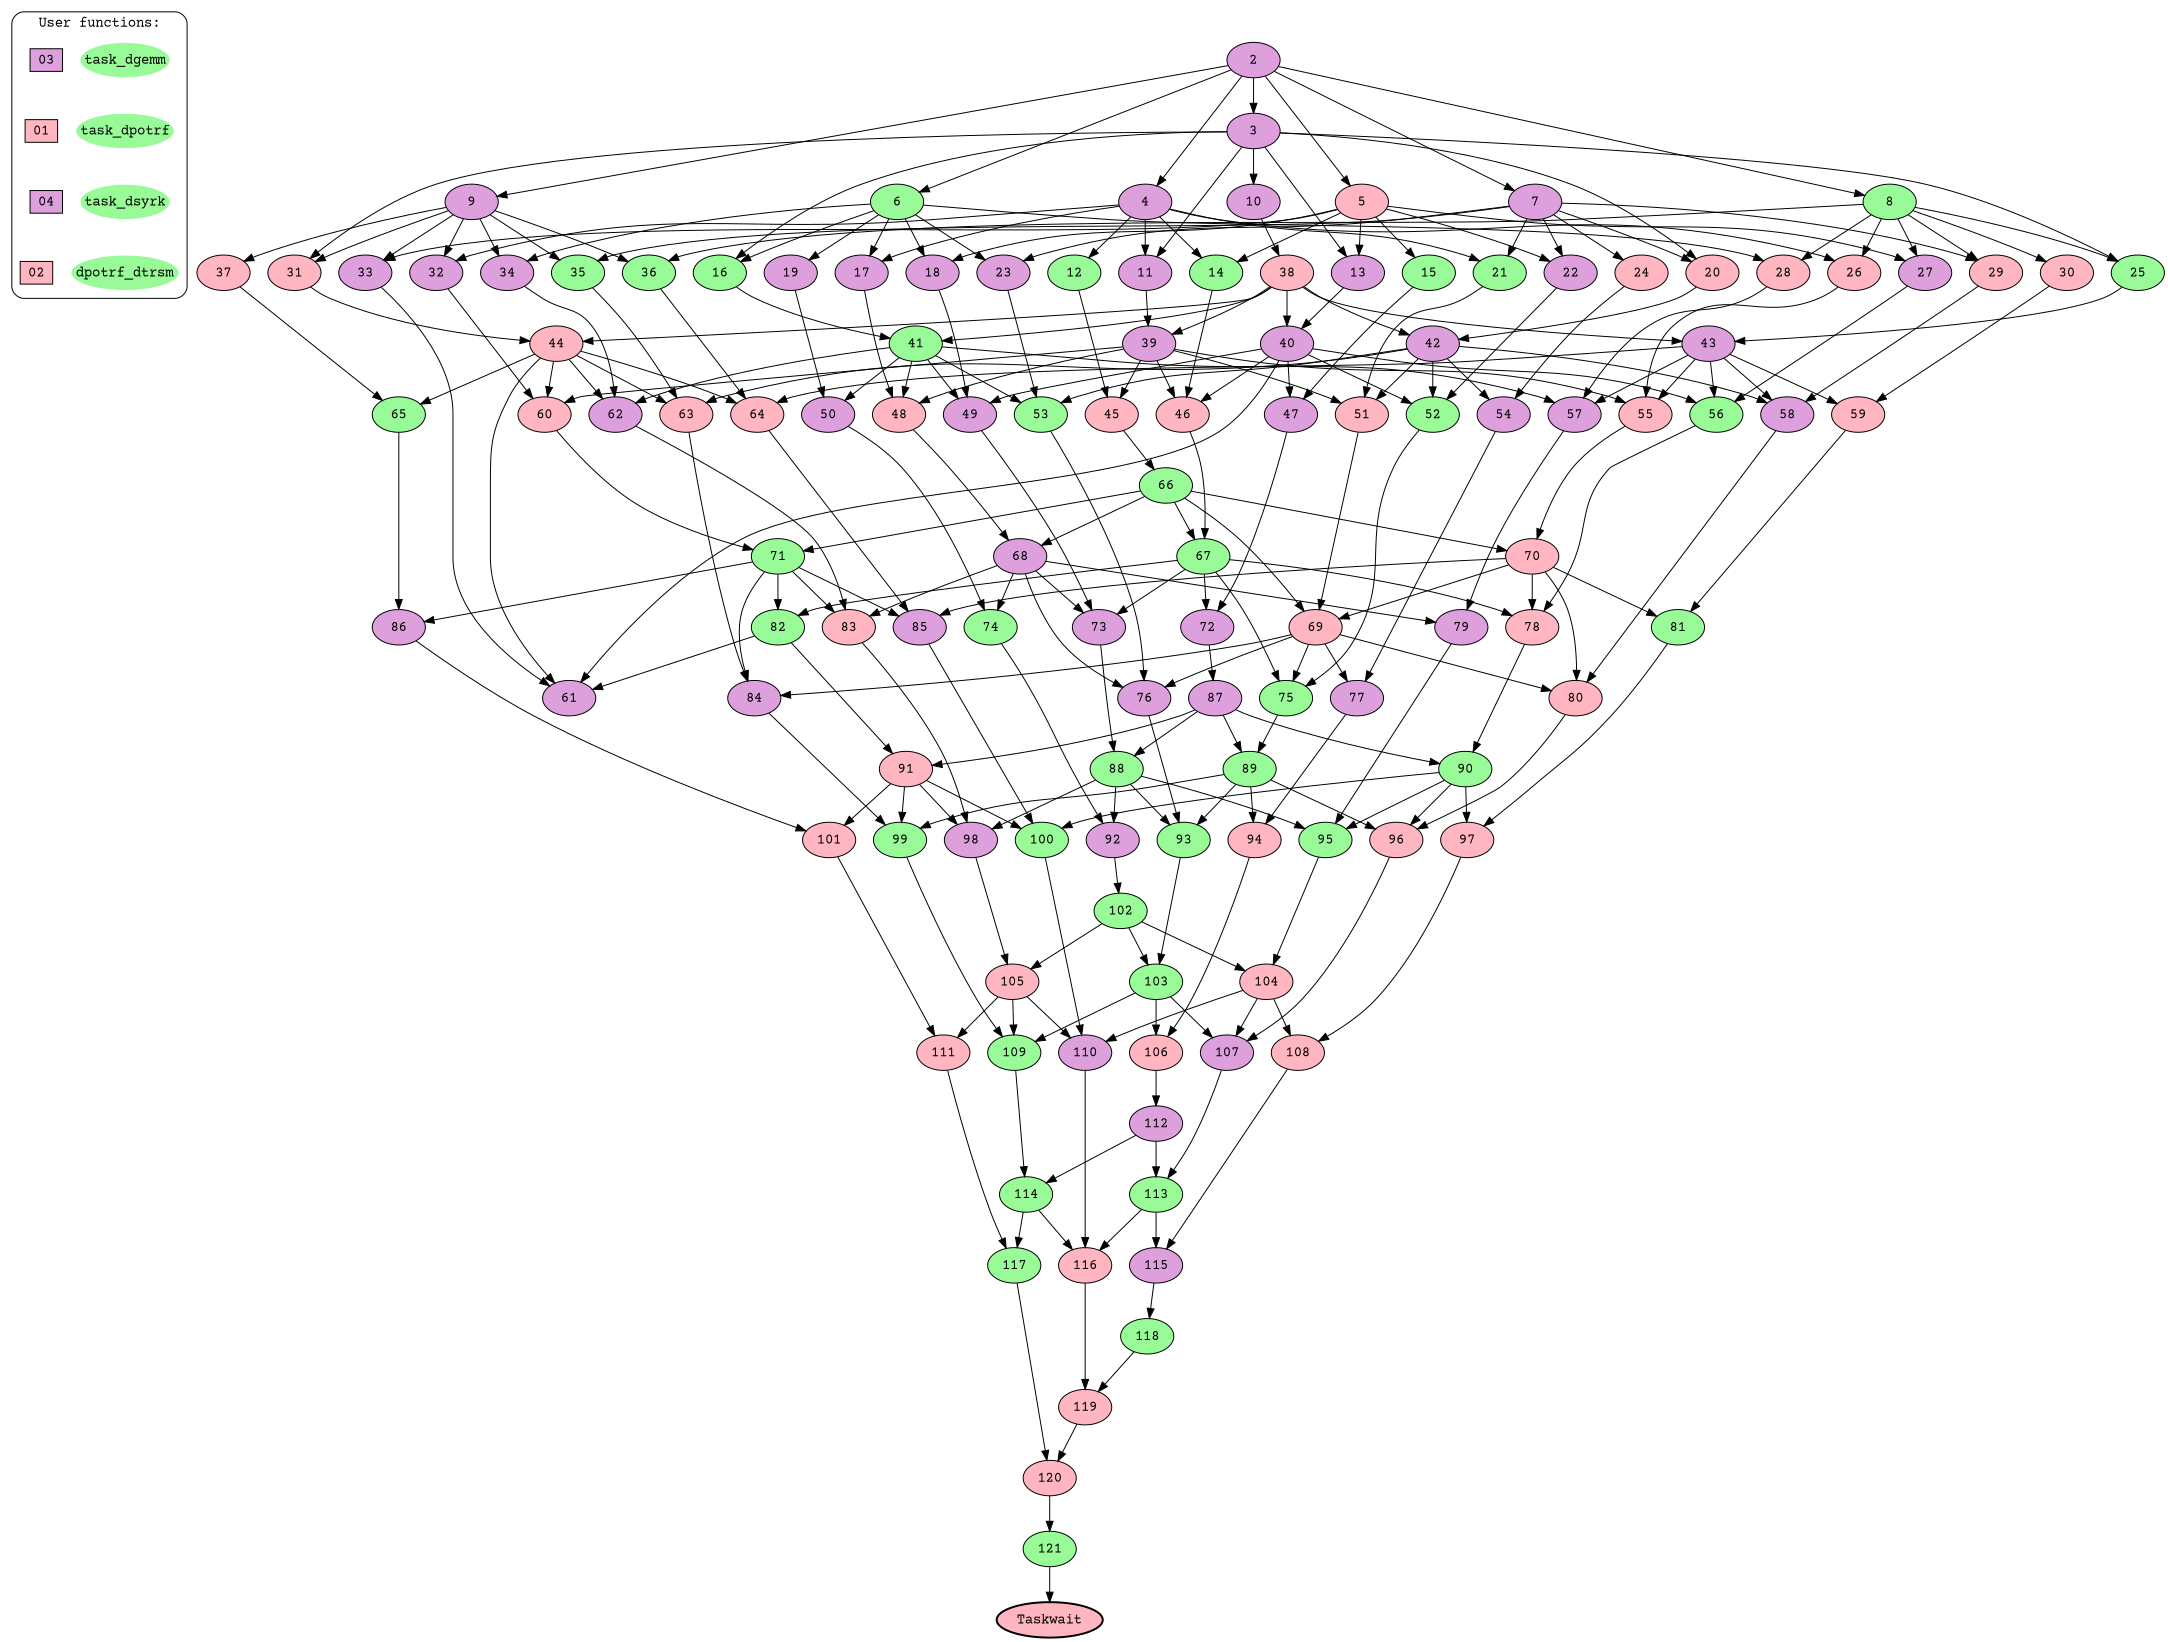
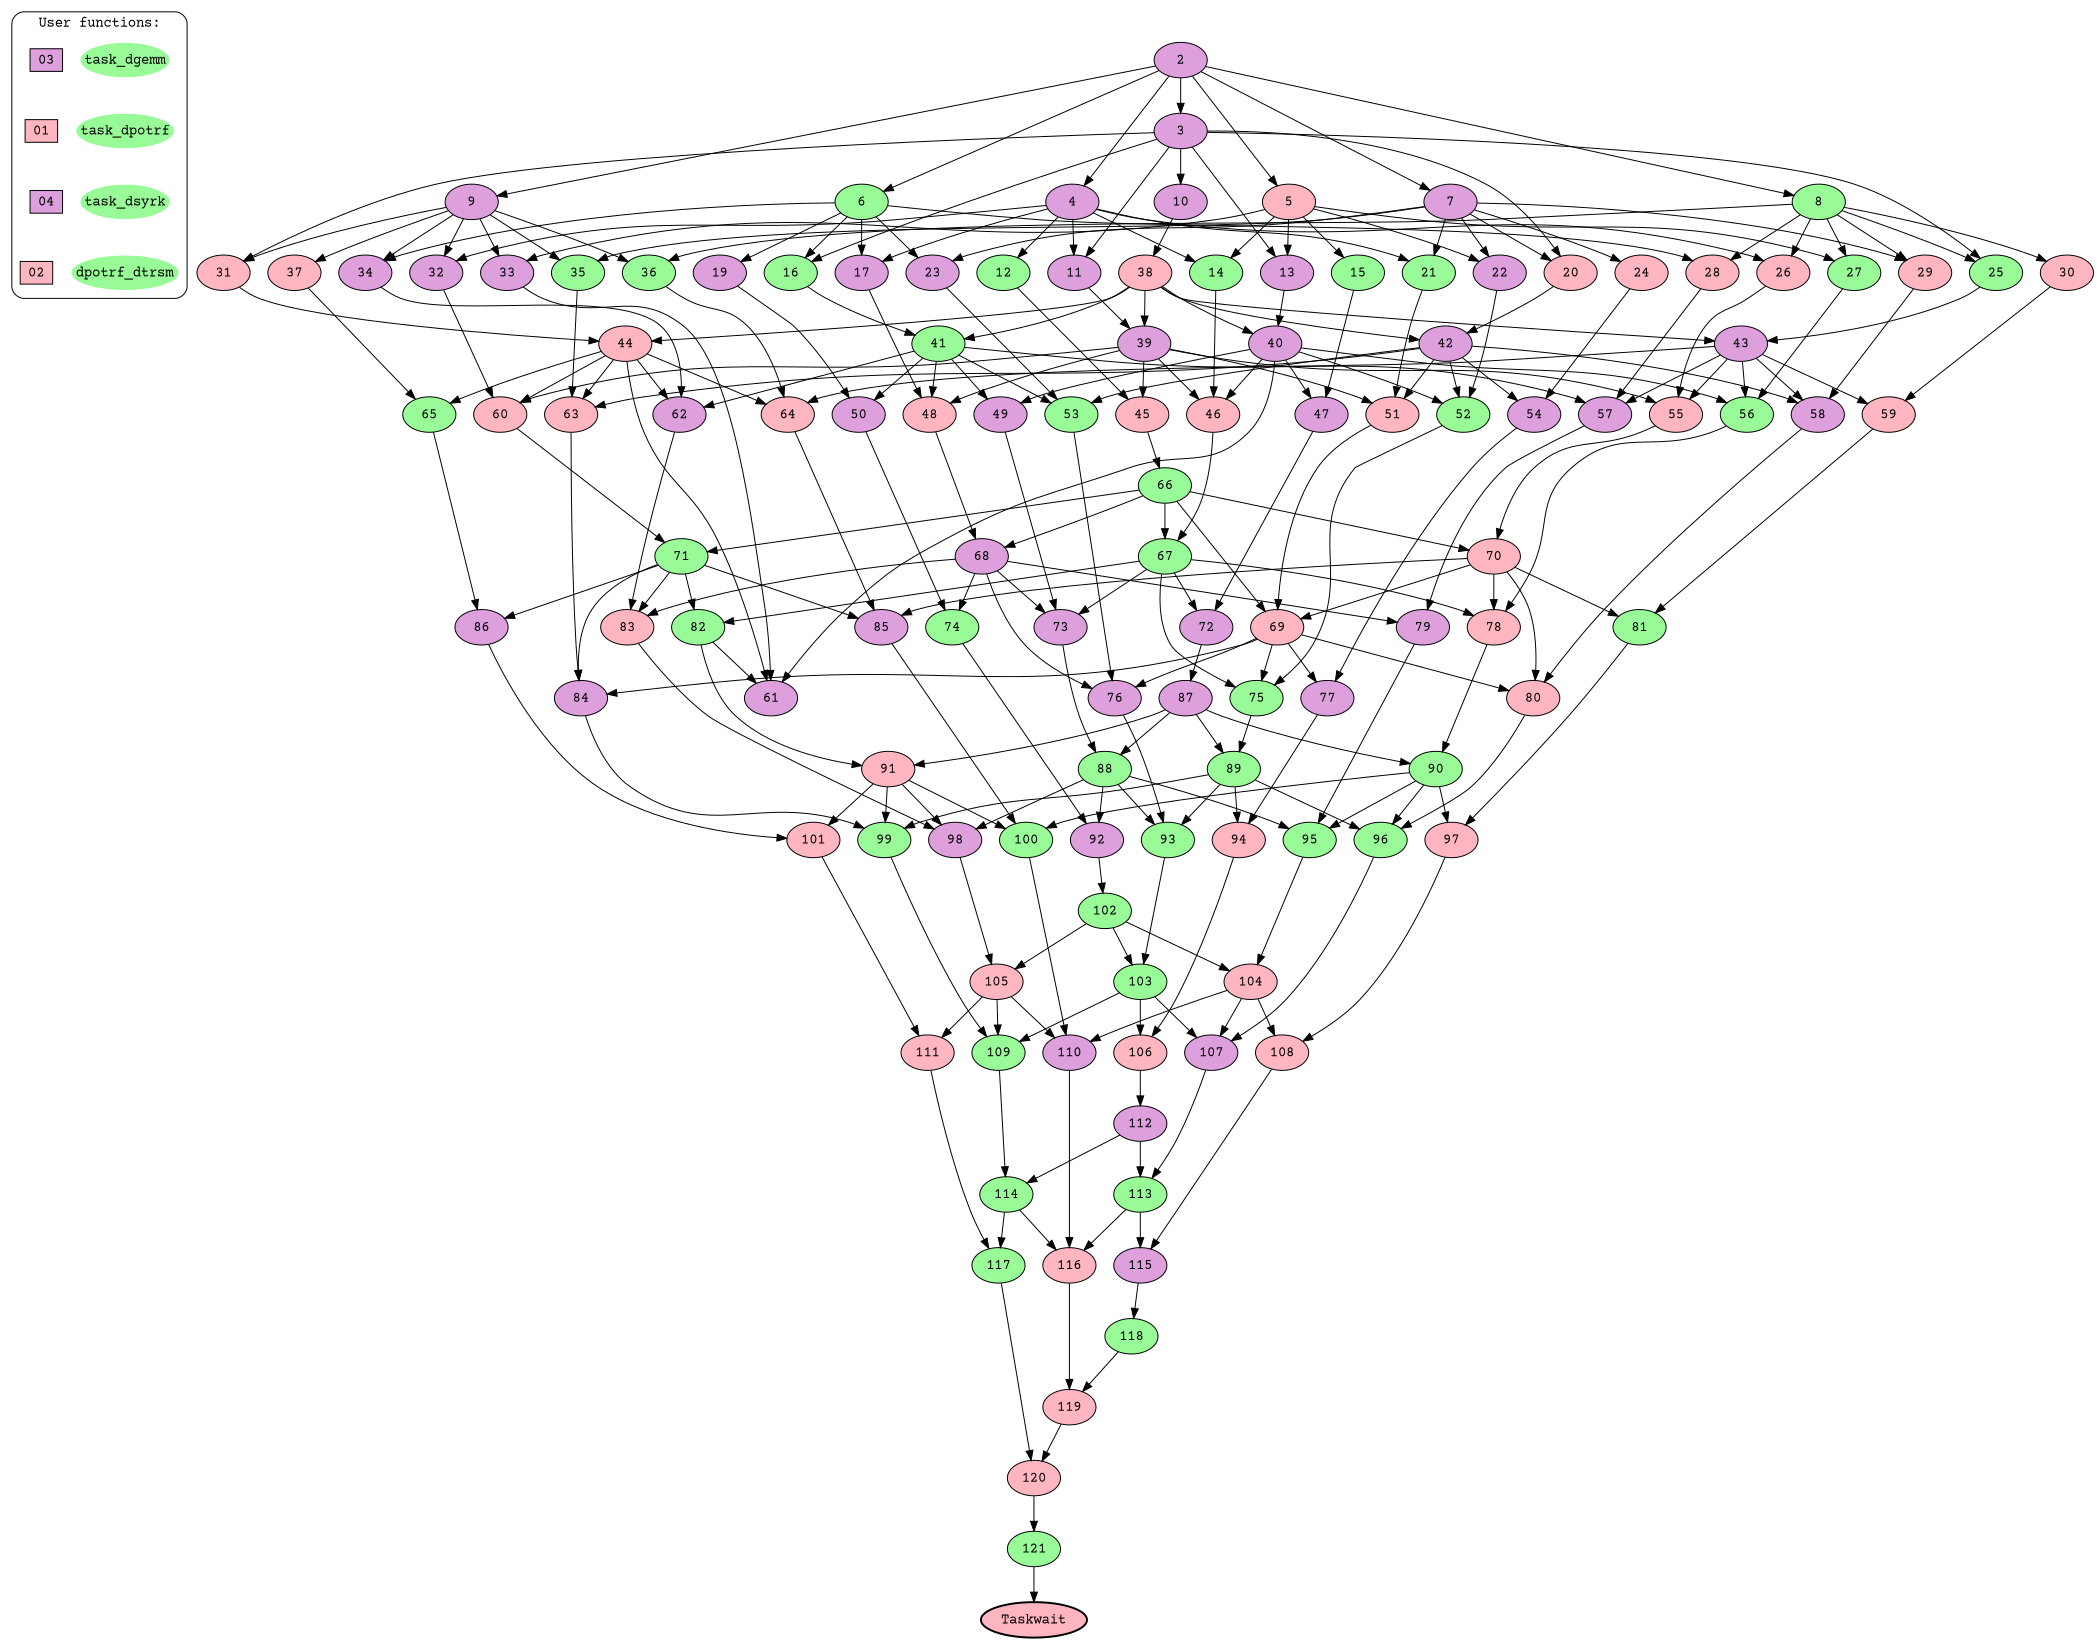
node "18": removed
node "27": fillcolor plum -> palegreen
node "96": fillcolor lightpink -> palegreen
